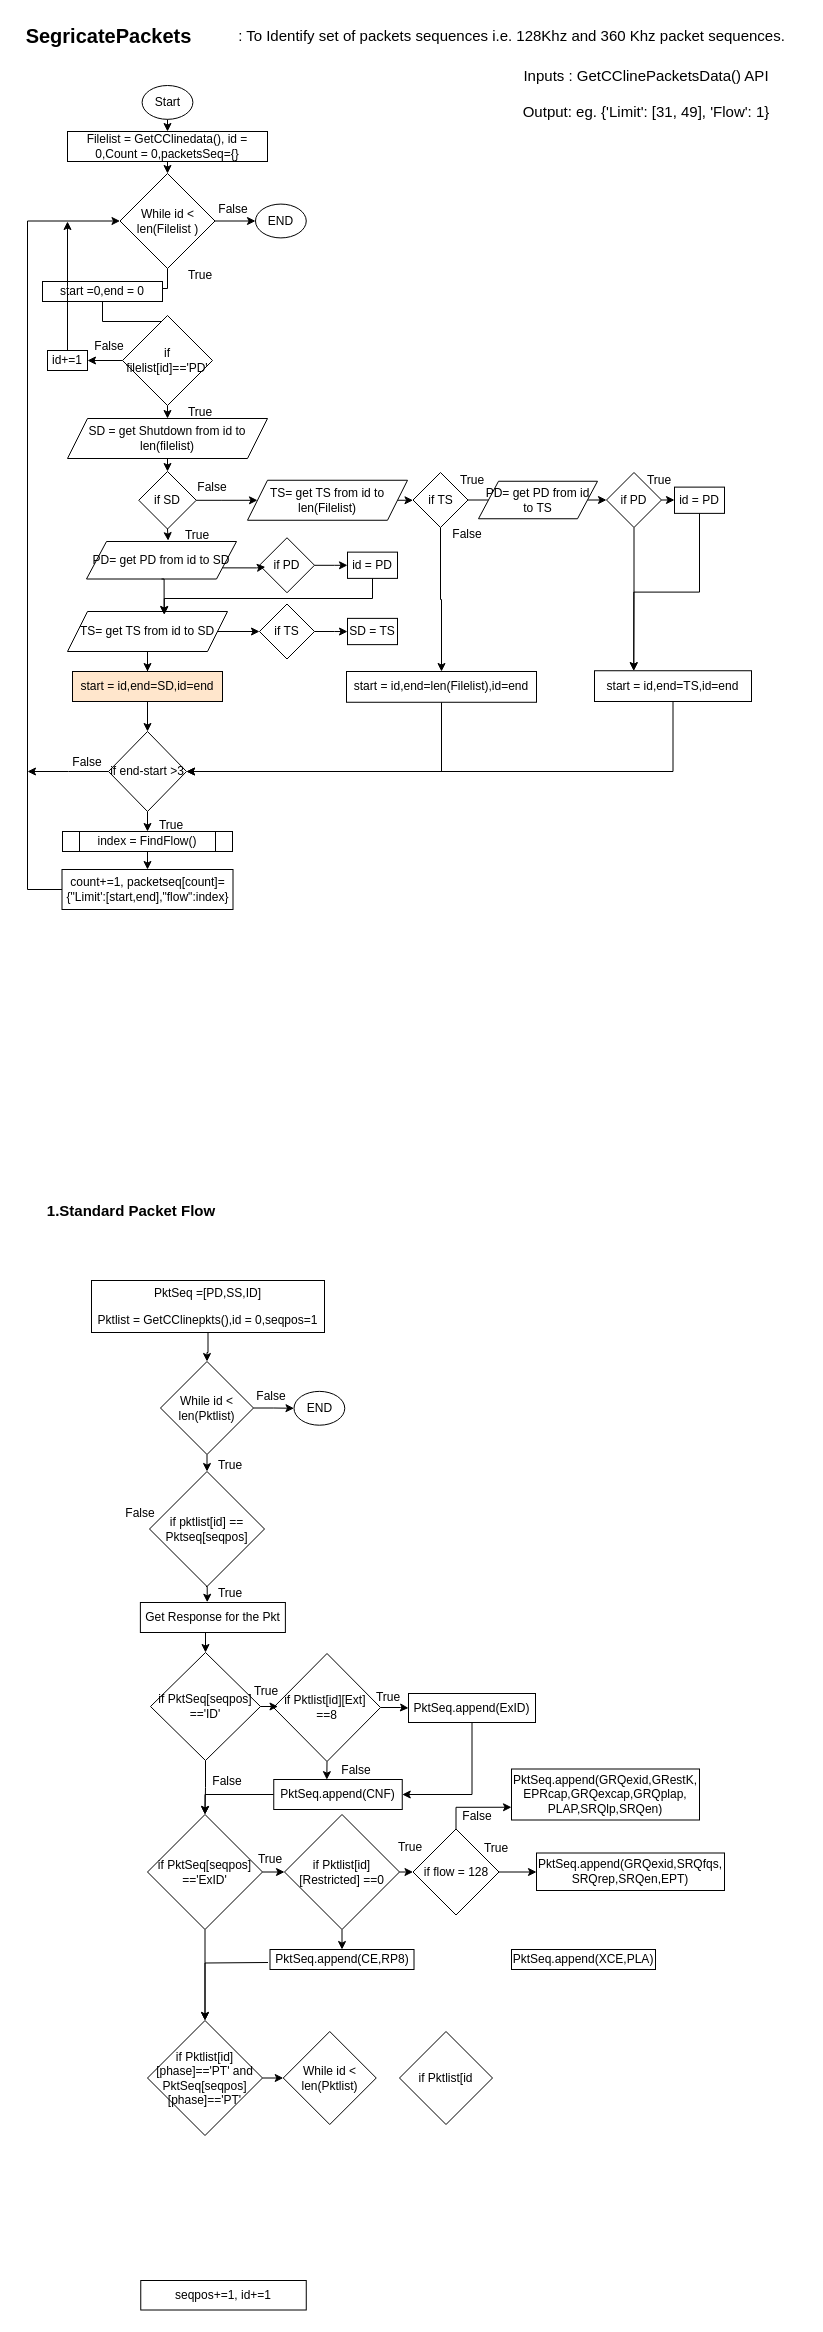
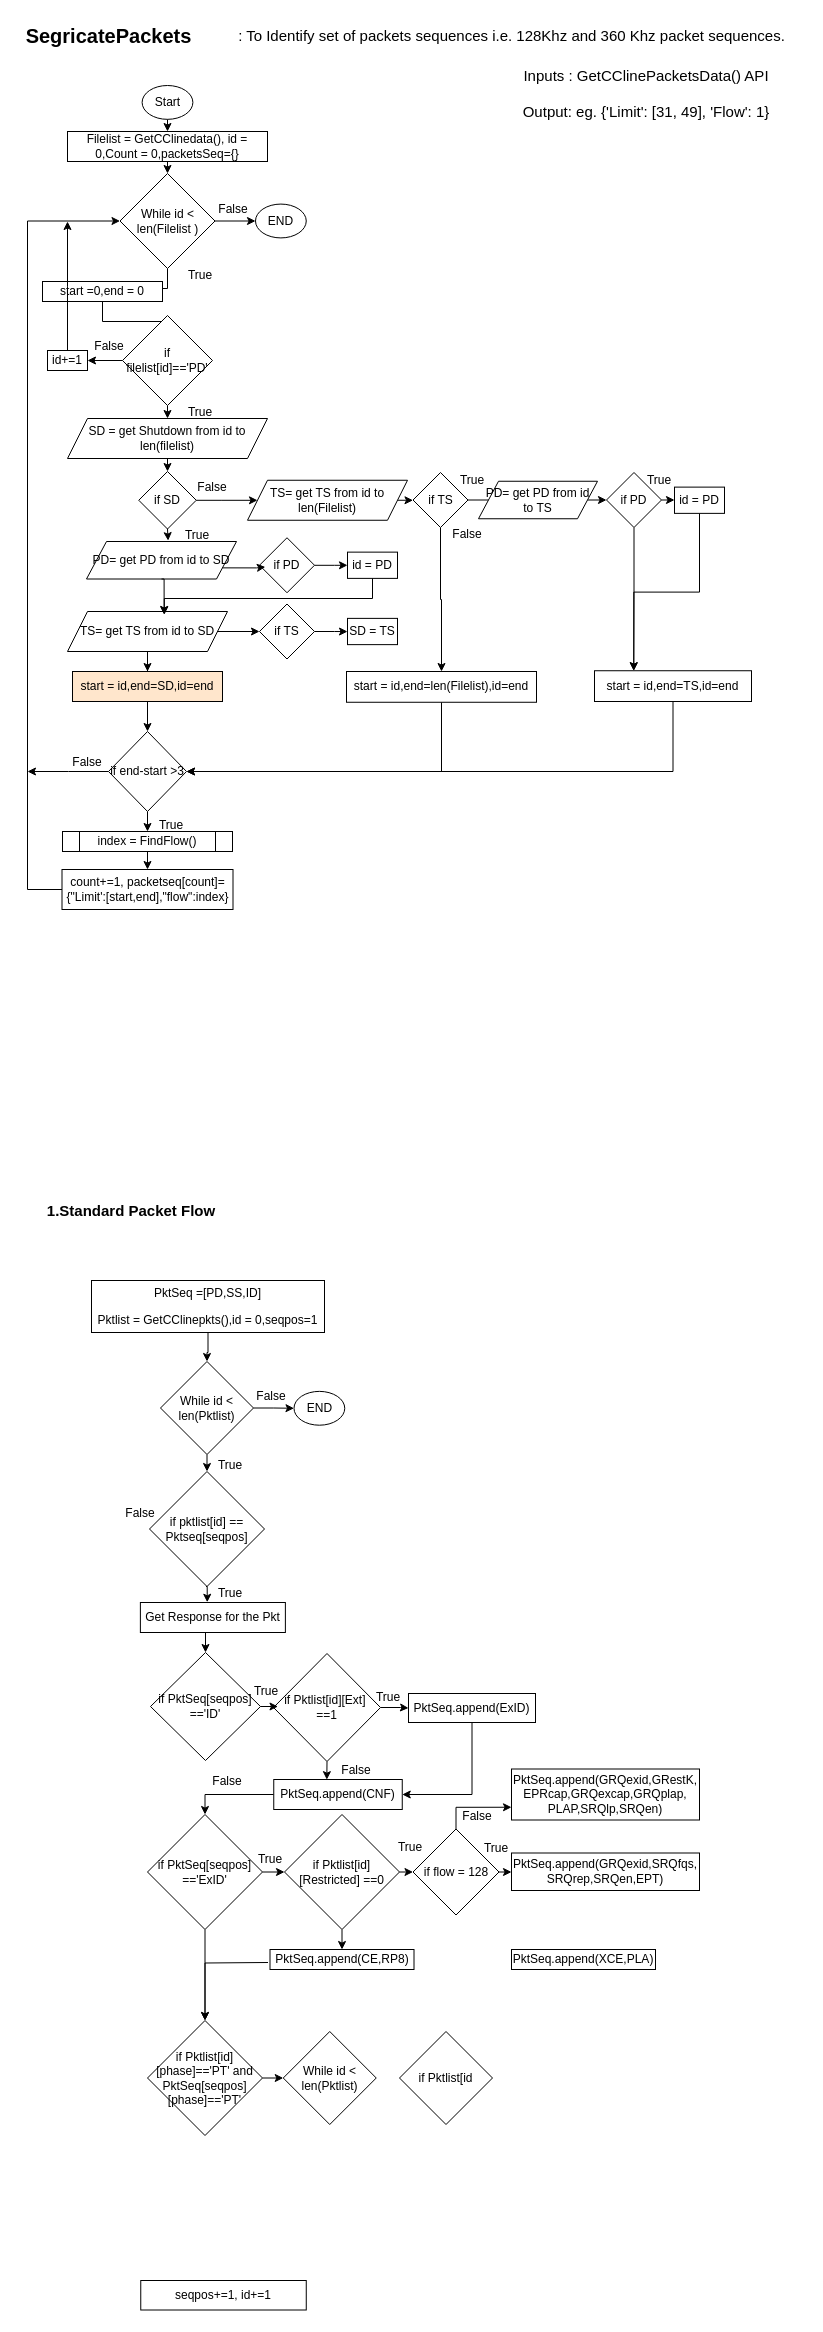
node "if Pktlist[id][Ext] ==8": label "if Pktlist[id][Ext] ==8" -> "if Pktlist[id][Ext] ==1"
edge "if PktSeq[seqpos] =='ID'" -> "if PktSeq[seqpos] =='ExID'": removed
node "PktSeq.append(GRQexid,SRQfqs, SRQrep,SRQen,EPT)": moved (631, 1872) -> (606, 1872)
